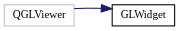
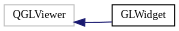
edge "QGLViewer" -> "GLWidget": reversed
